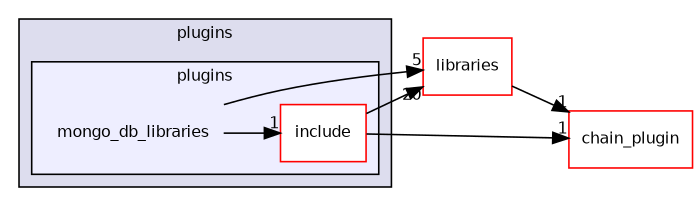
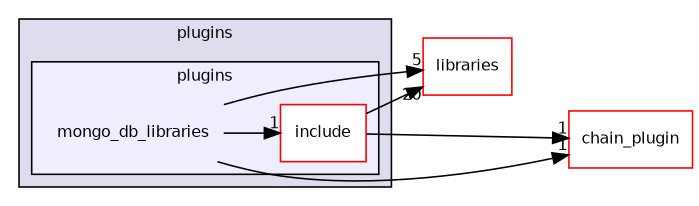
edge "libraries" -> "chain_plugin": now "mongo_db_libraries" -> "chain_plugin"
